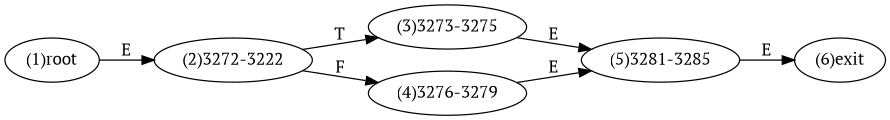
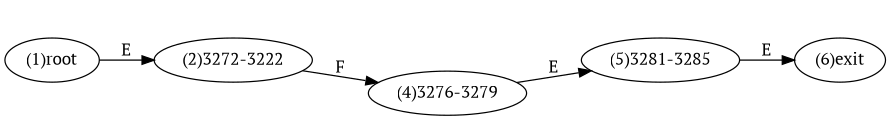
node "(3)3273-3275": removed
